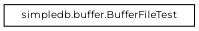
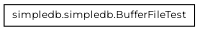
node "simpledb.buffer.BufferFileTest": label "simpledb.buffer.BufferFileTest" -> "simpledb.simpledb.BufferFileTest"
